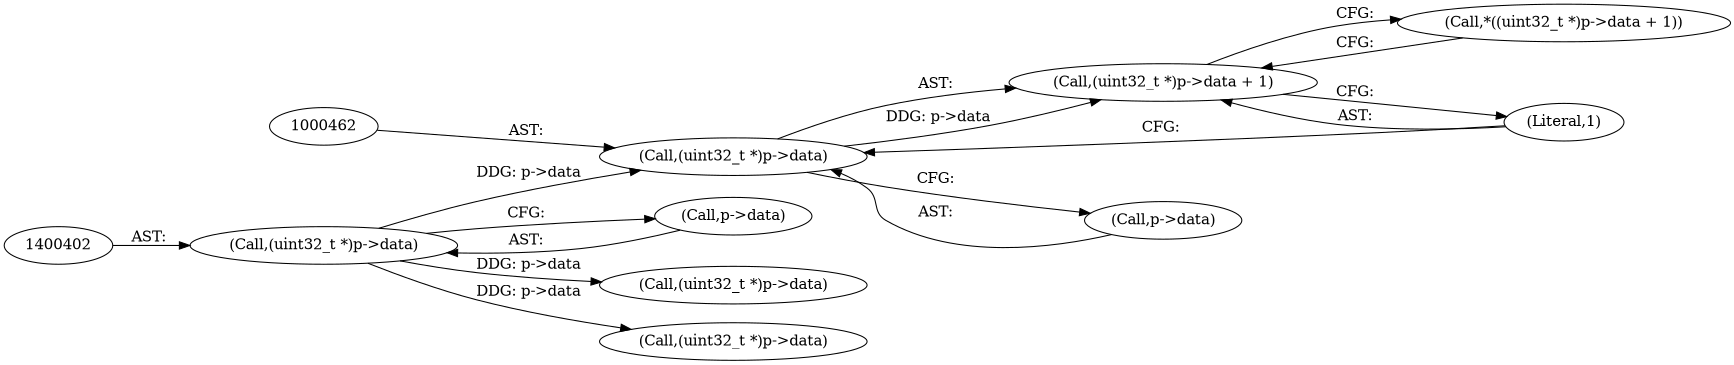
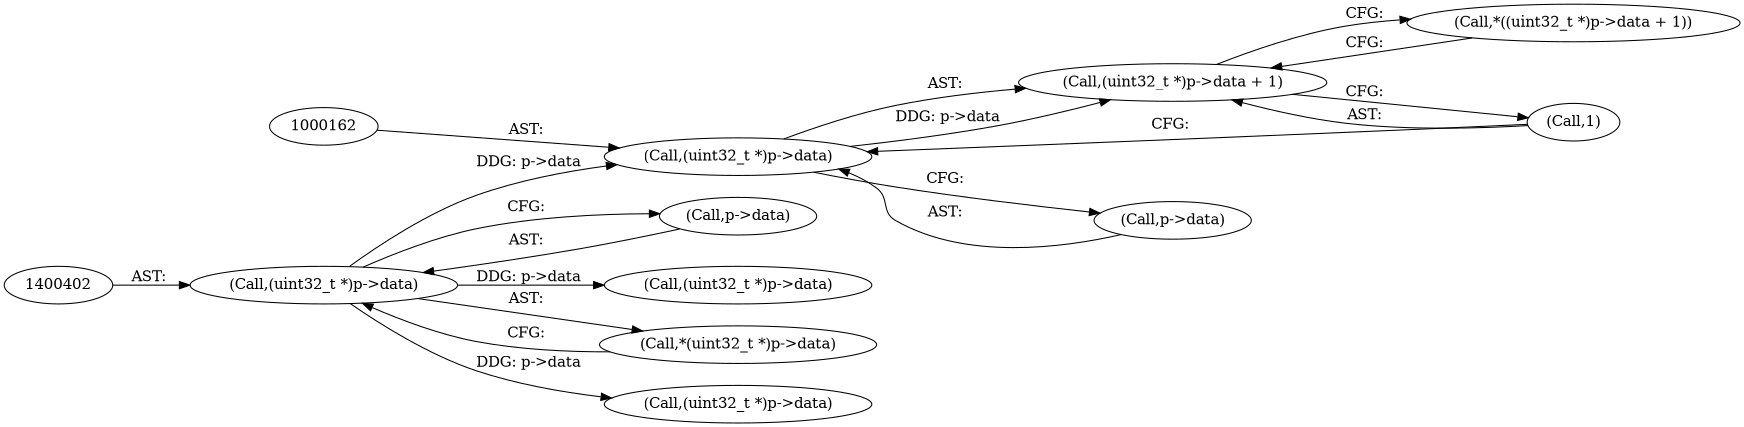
node "(Literal,1)": label "(Literal,1)" -> "(Call,1)"
node "1000462": label "1000462" -> "1000162"
node "(Call,*(uint32_t *)p->data)": added
